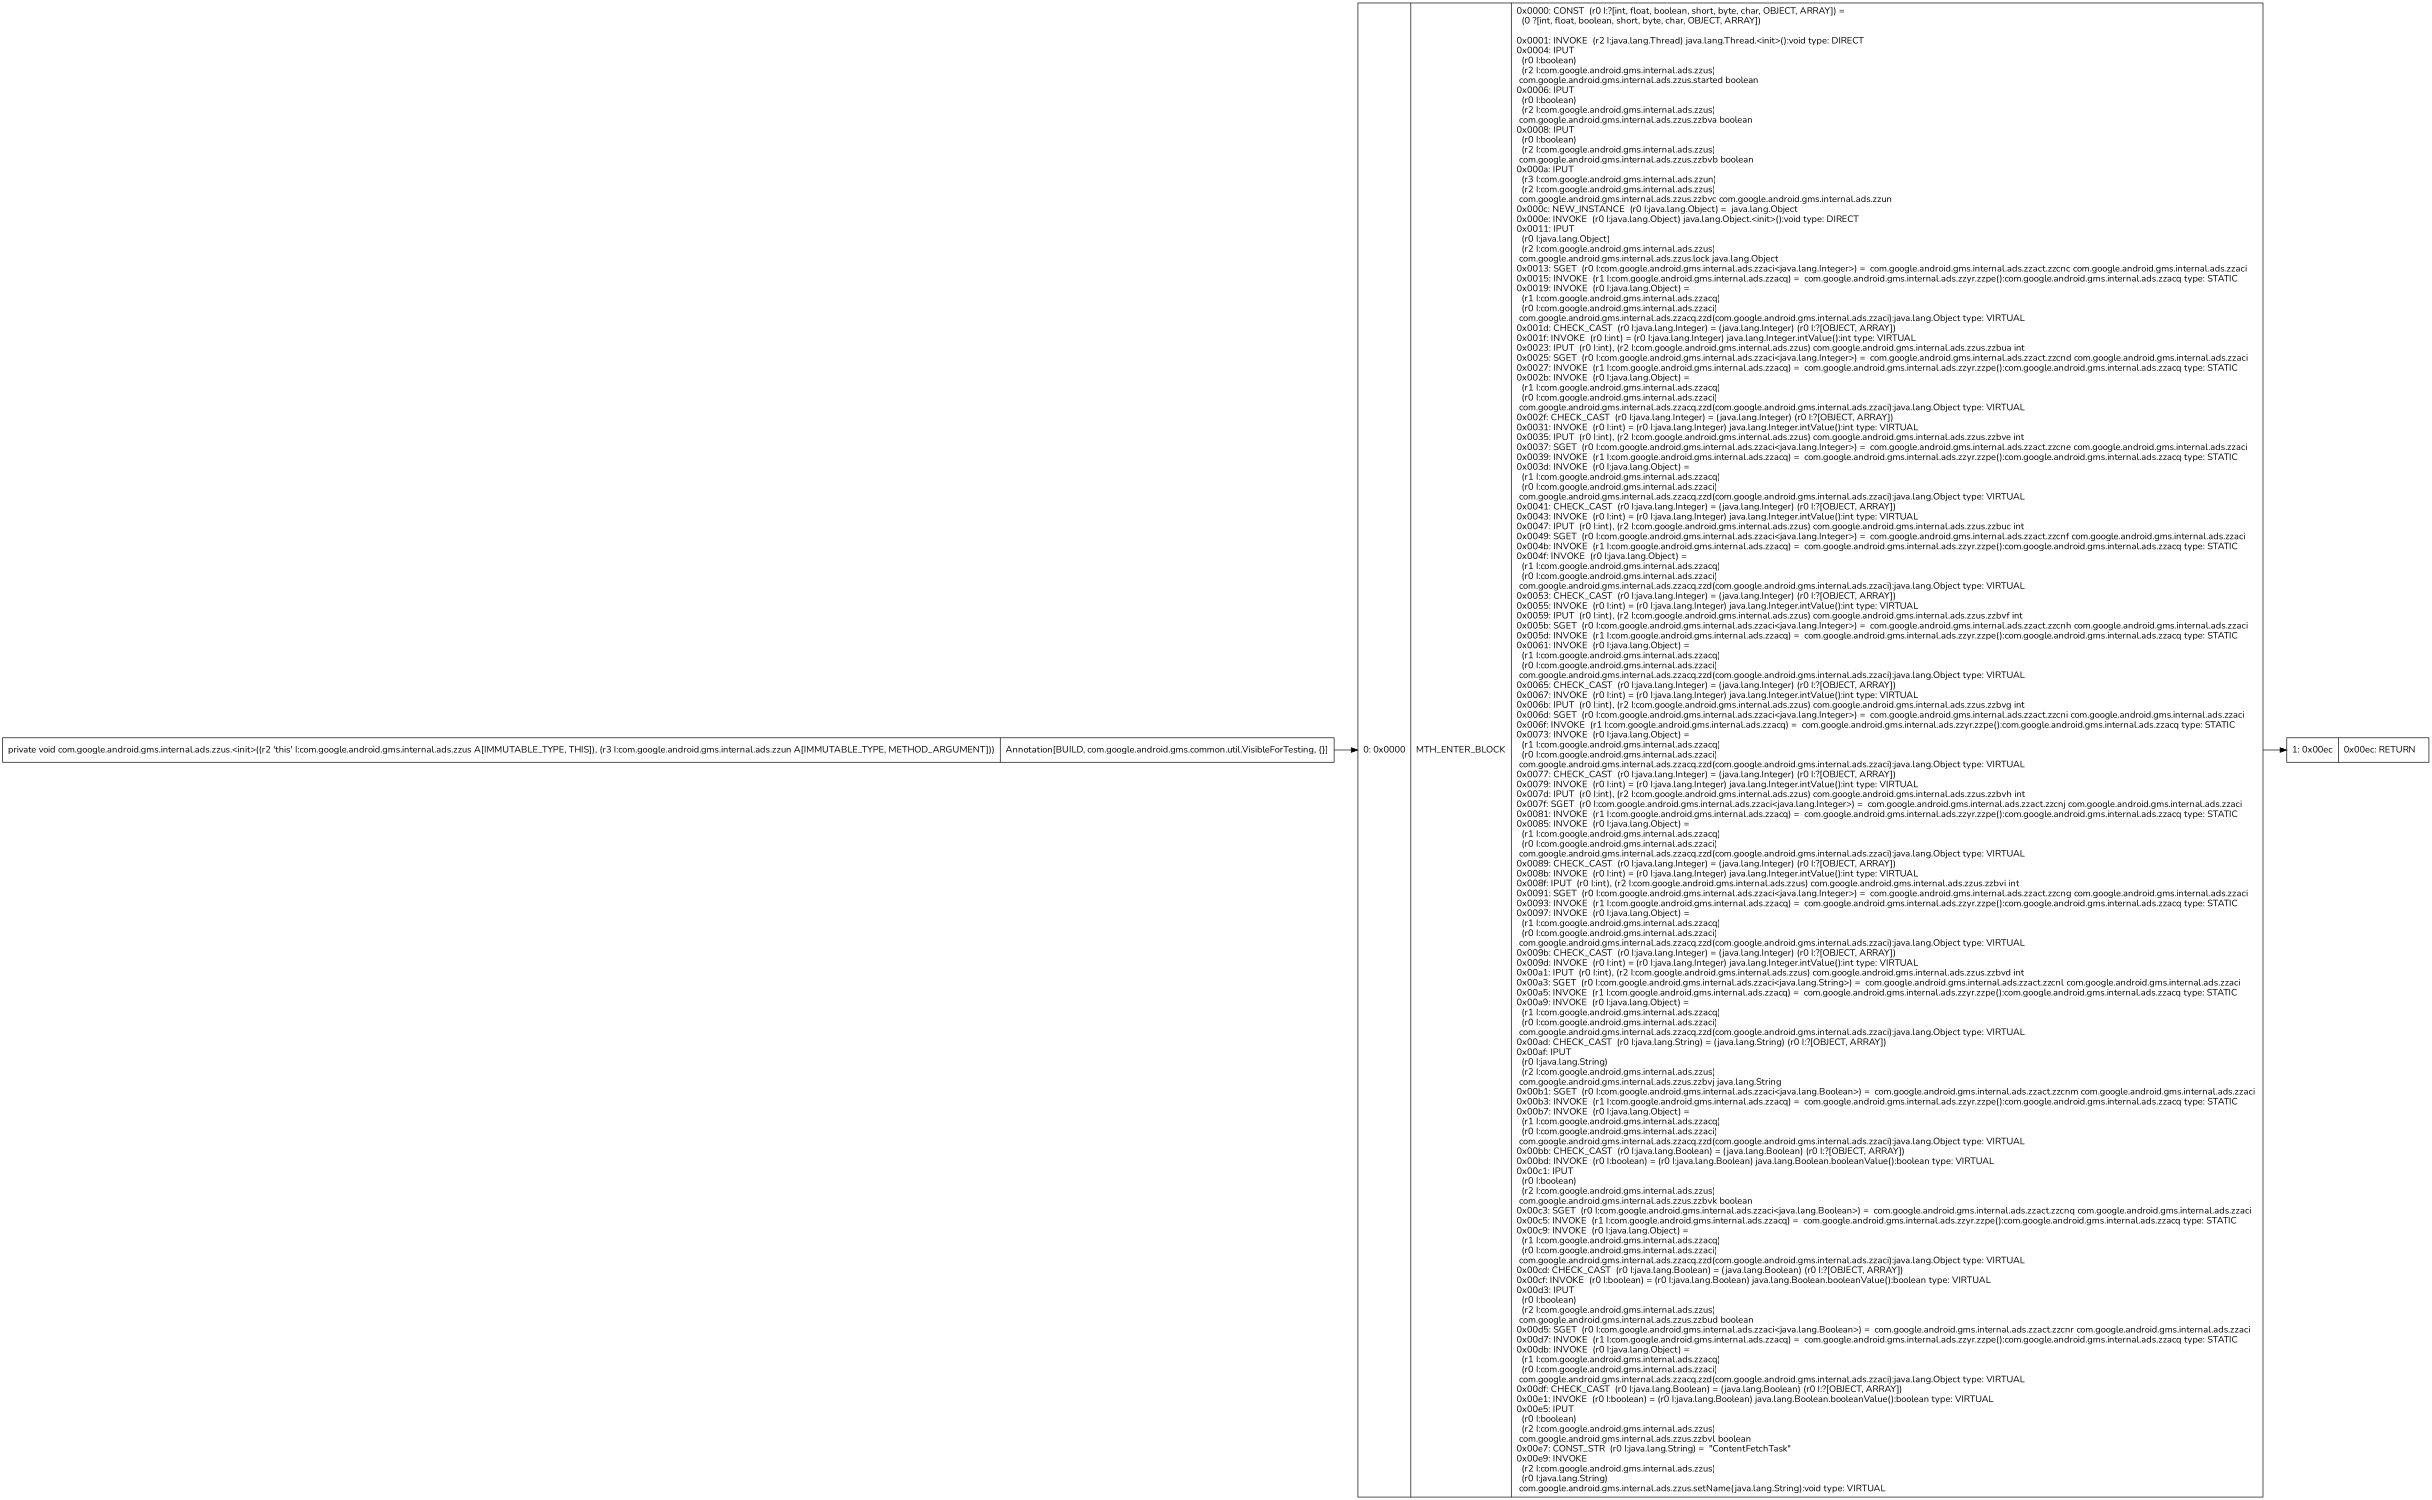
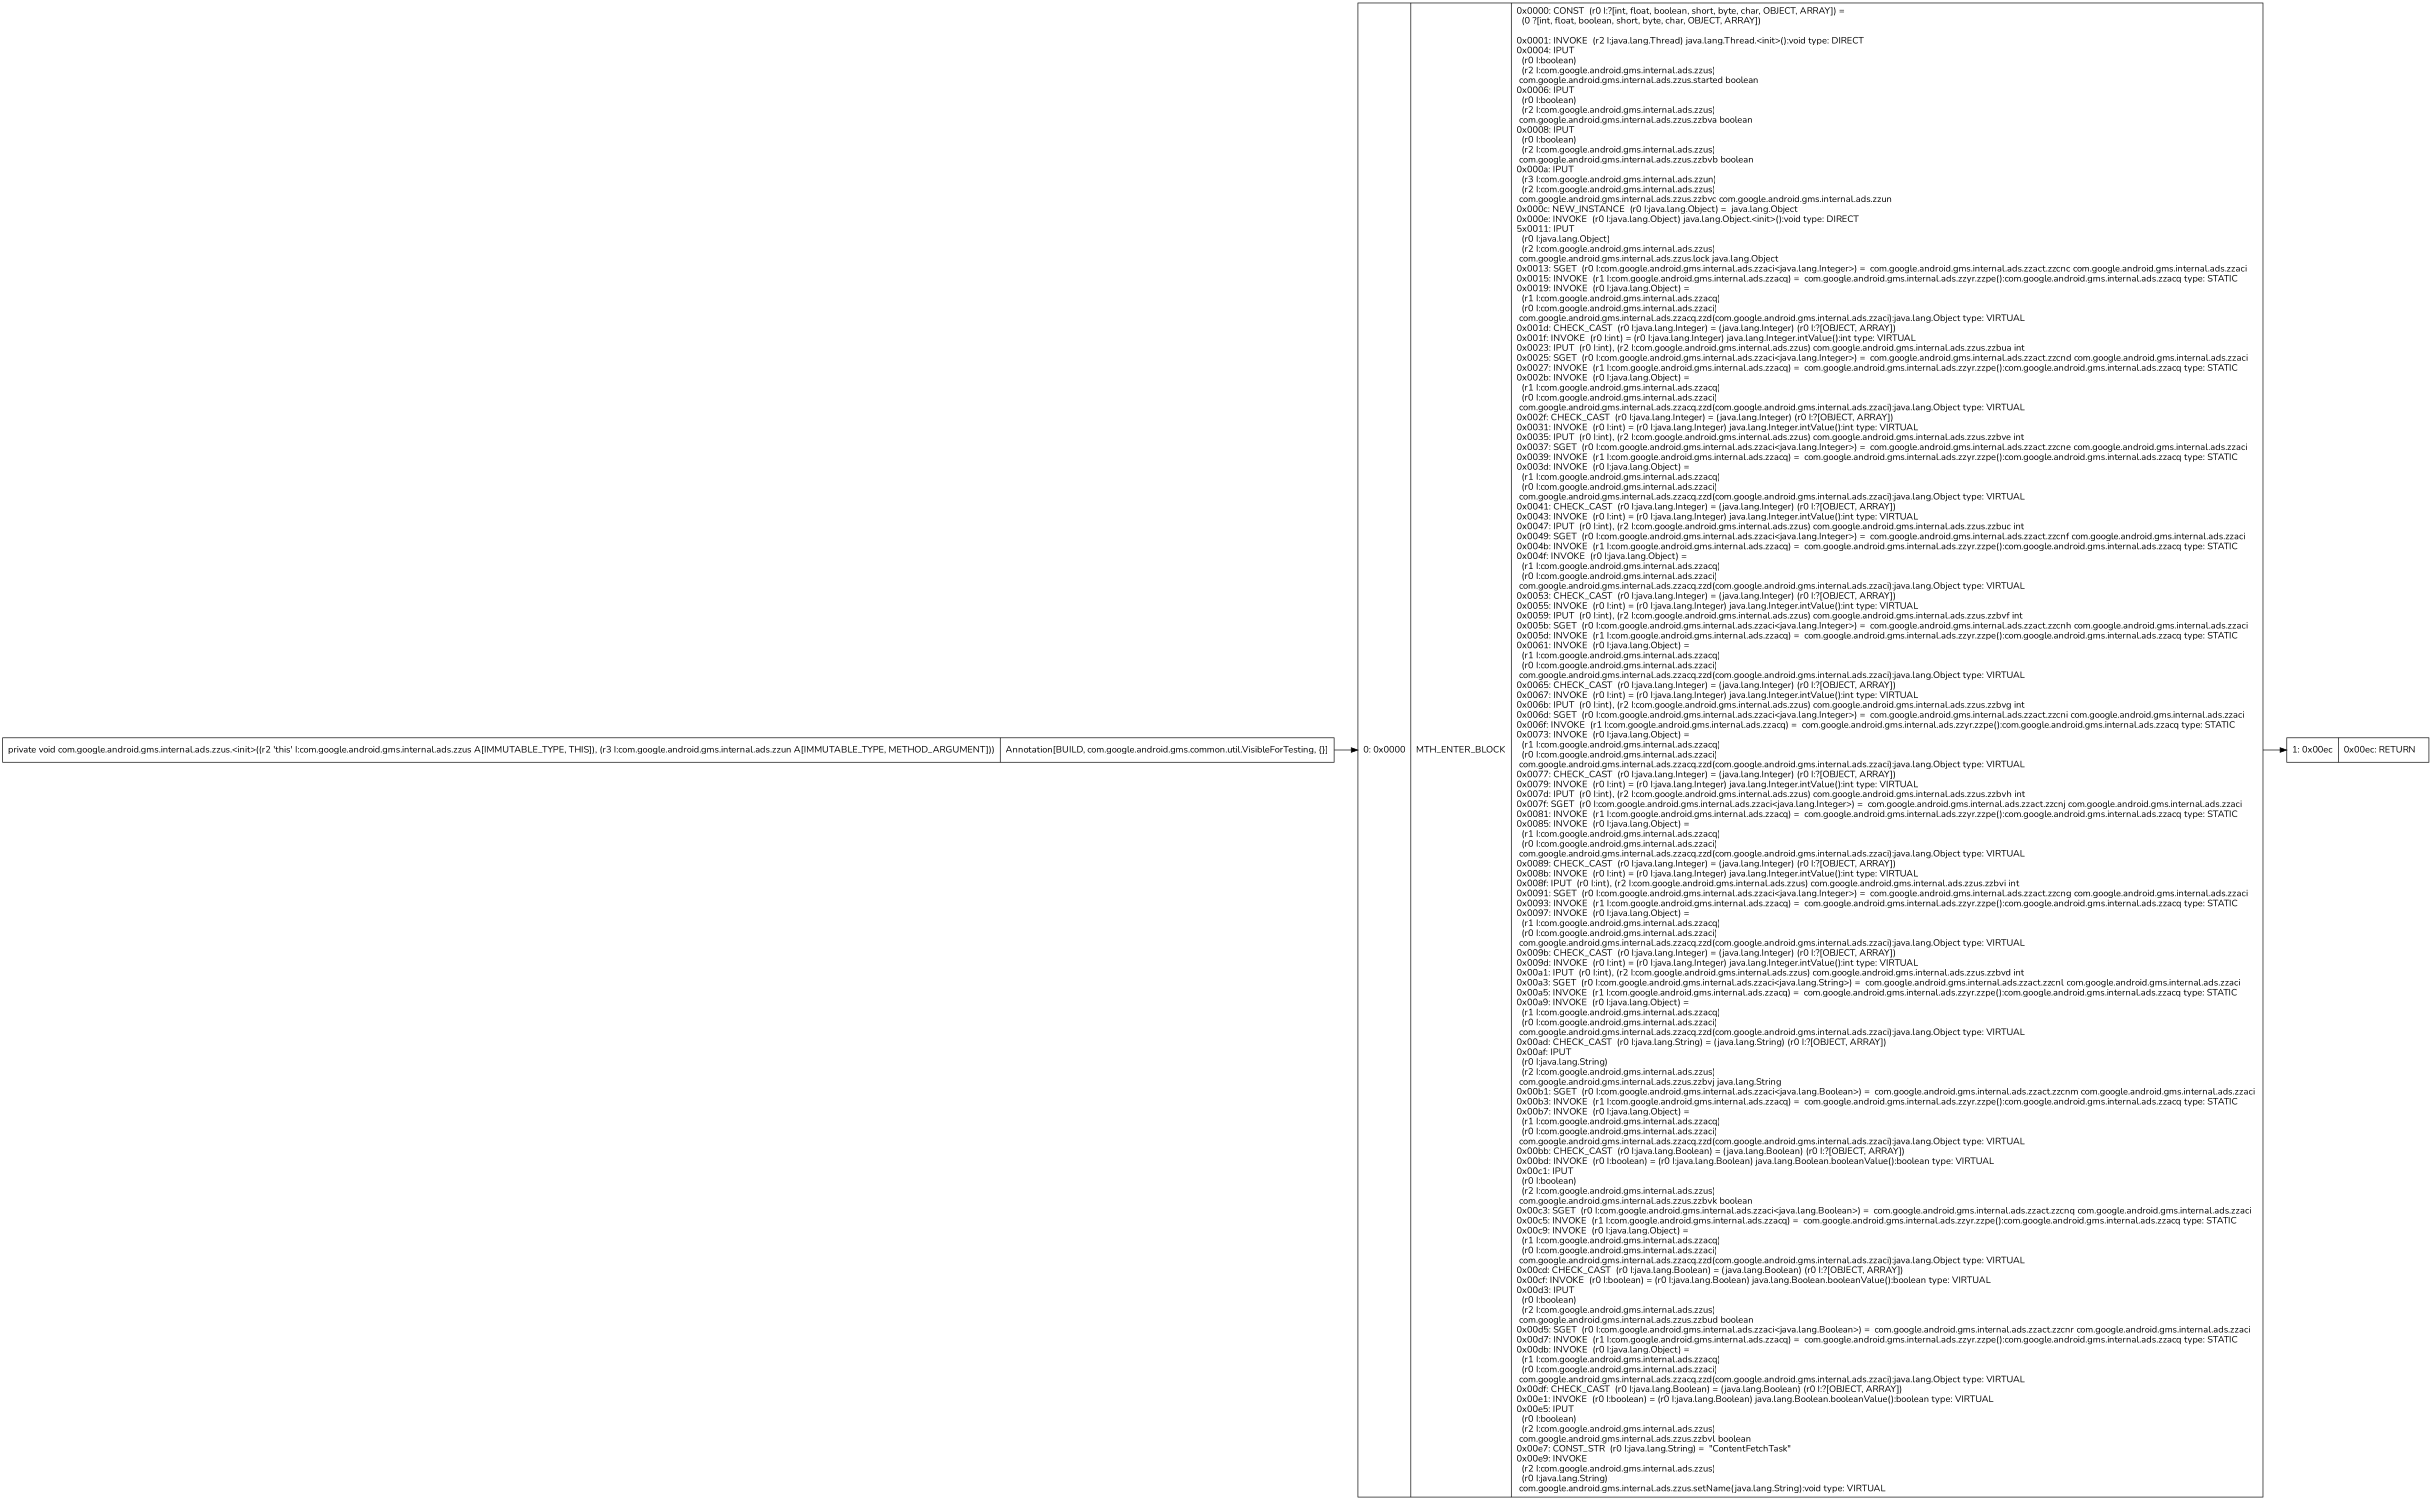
node "0: 0x0000": text "0x0011: IPUT" -> "5x0011: IPUT"
